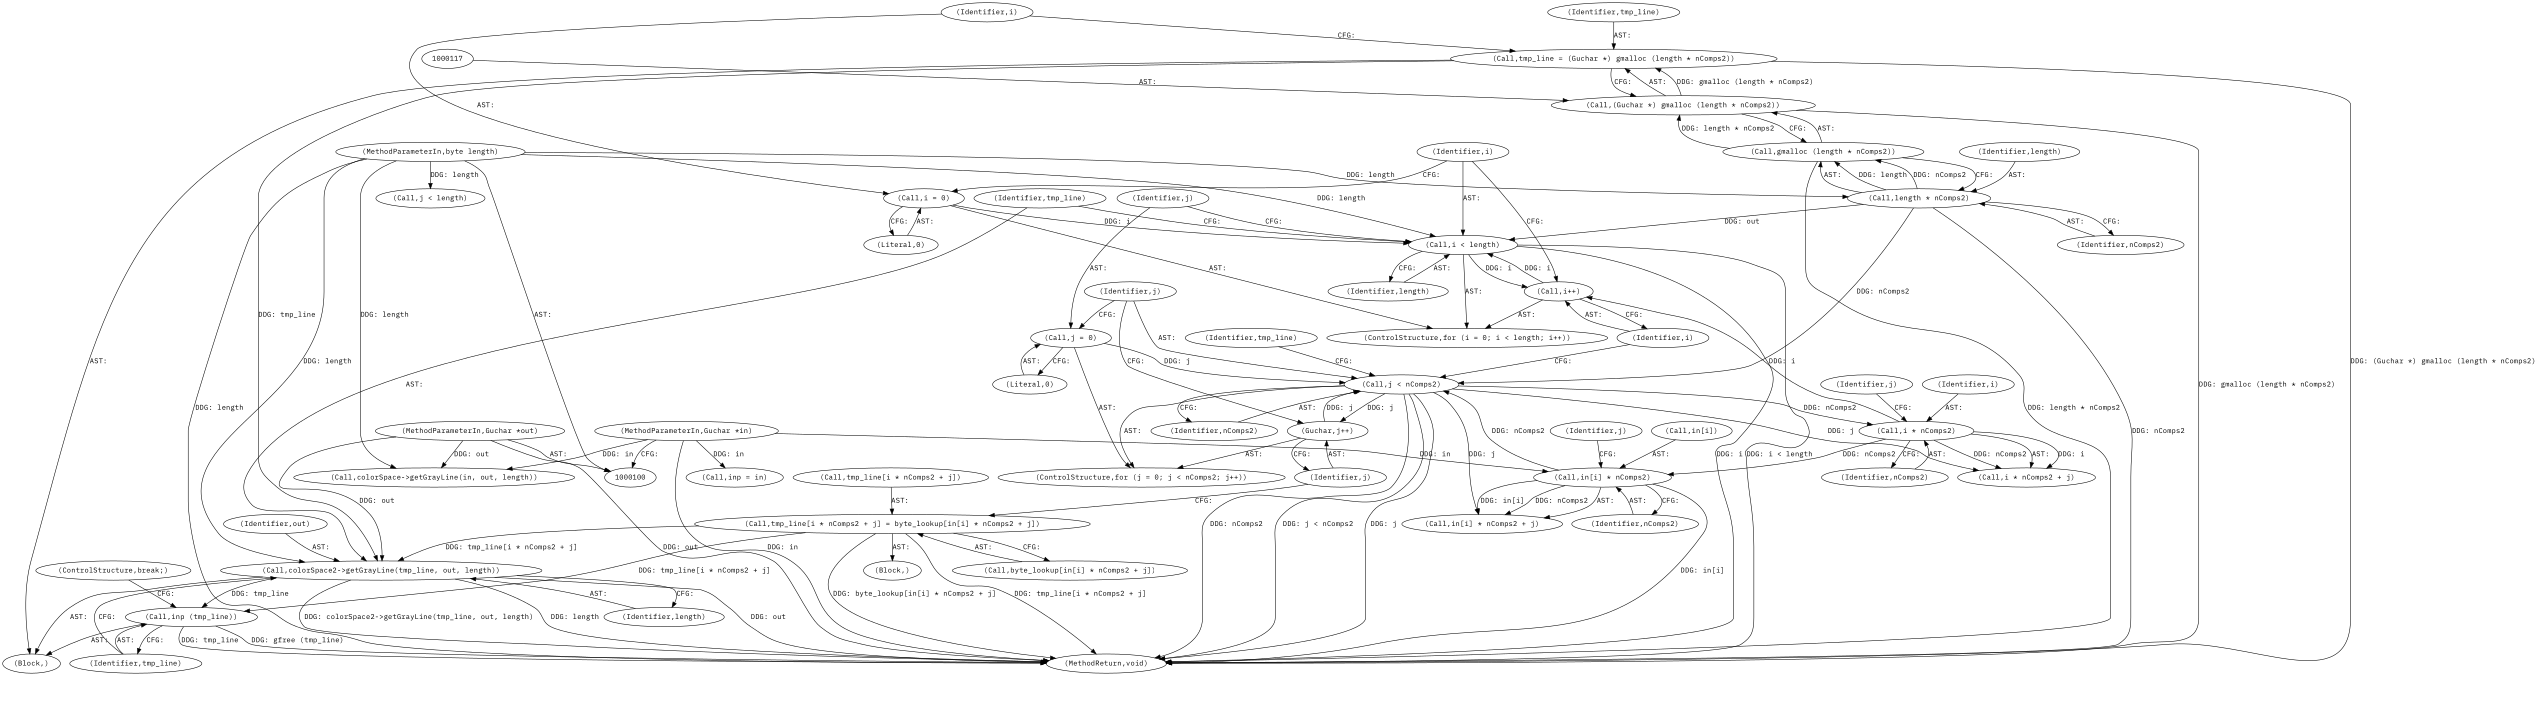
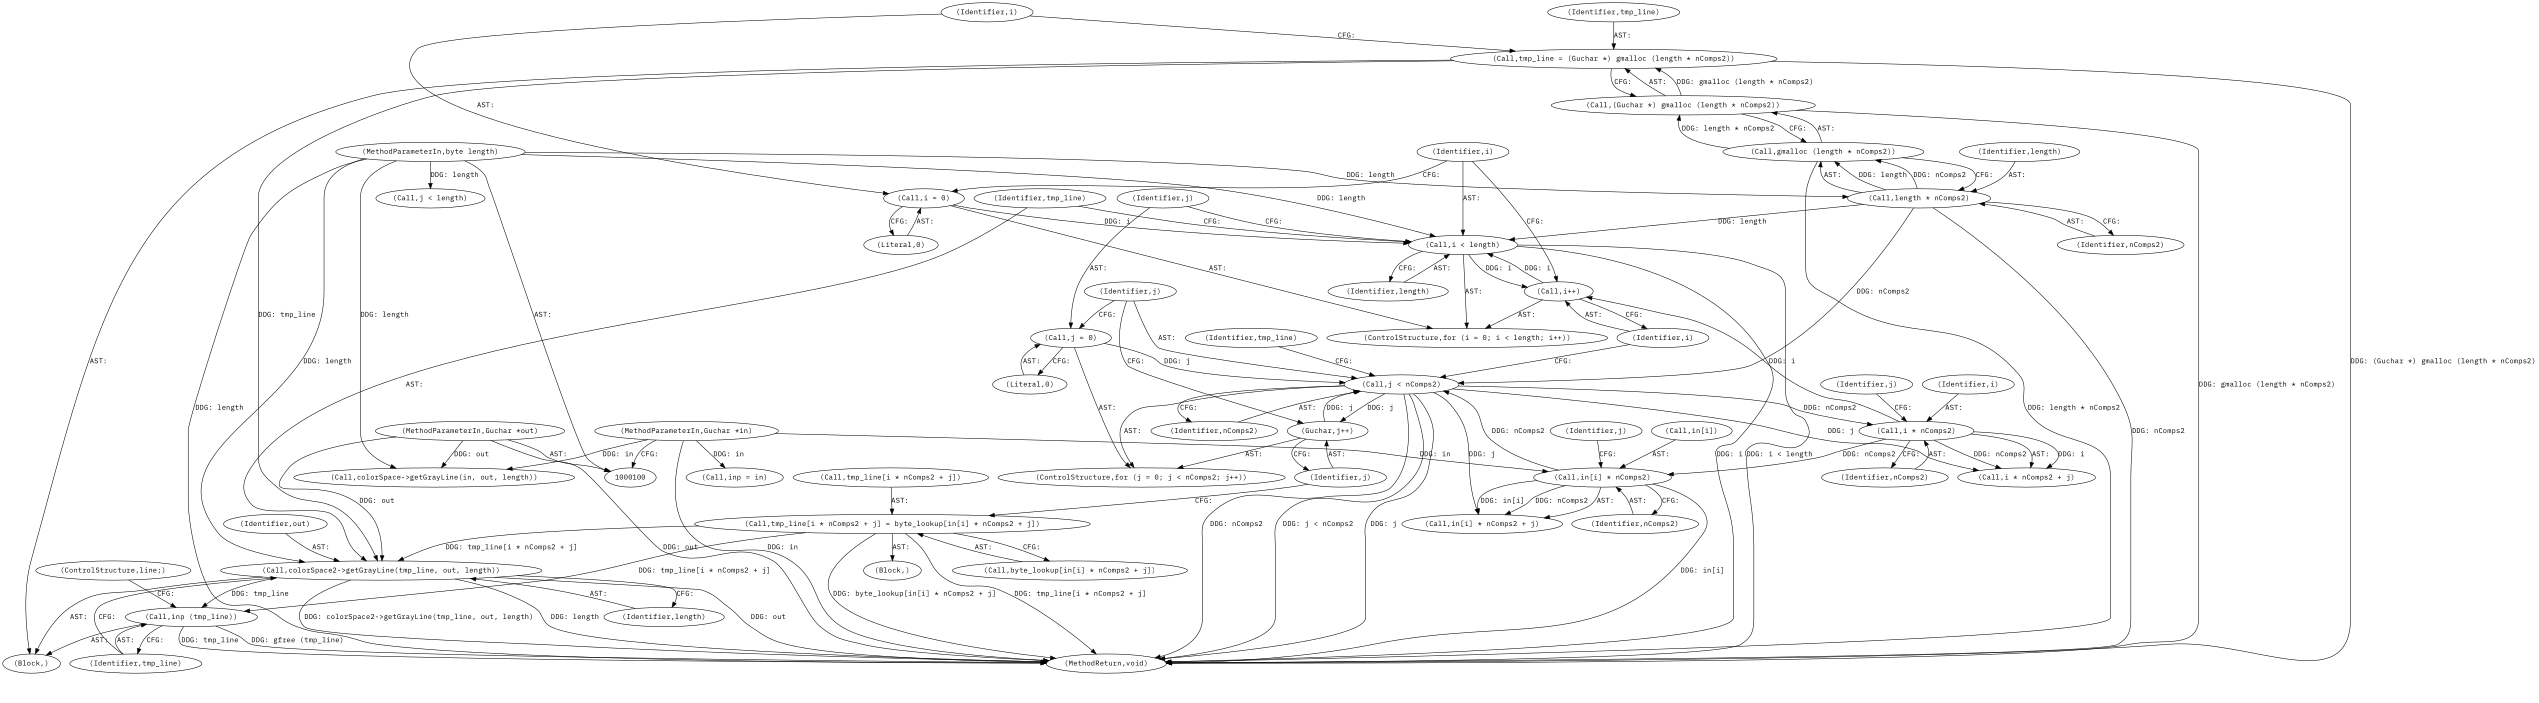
node "1000117": removed
edge "(Call,length * nComps2)" -> "(Call,i < length)": label "DDG: out" -> "DDG: length"
node "(ControlStructure,break;)": label "(ControlStructure,break;)" -> "(ControlStructure,line;)"
